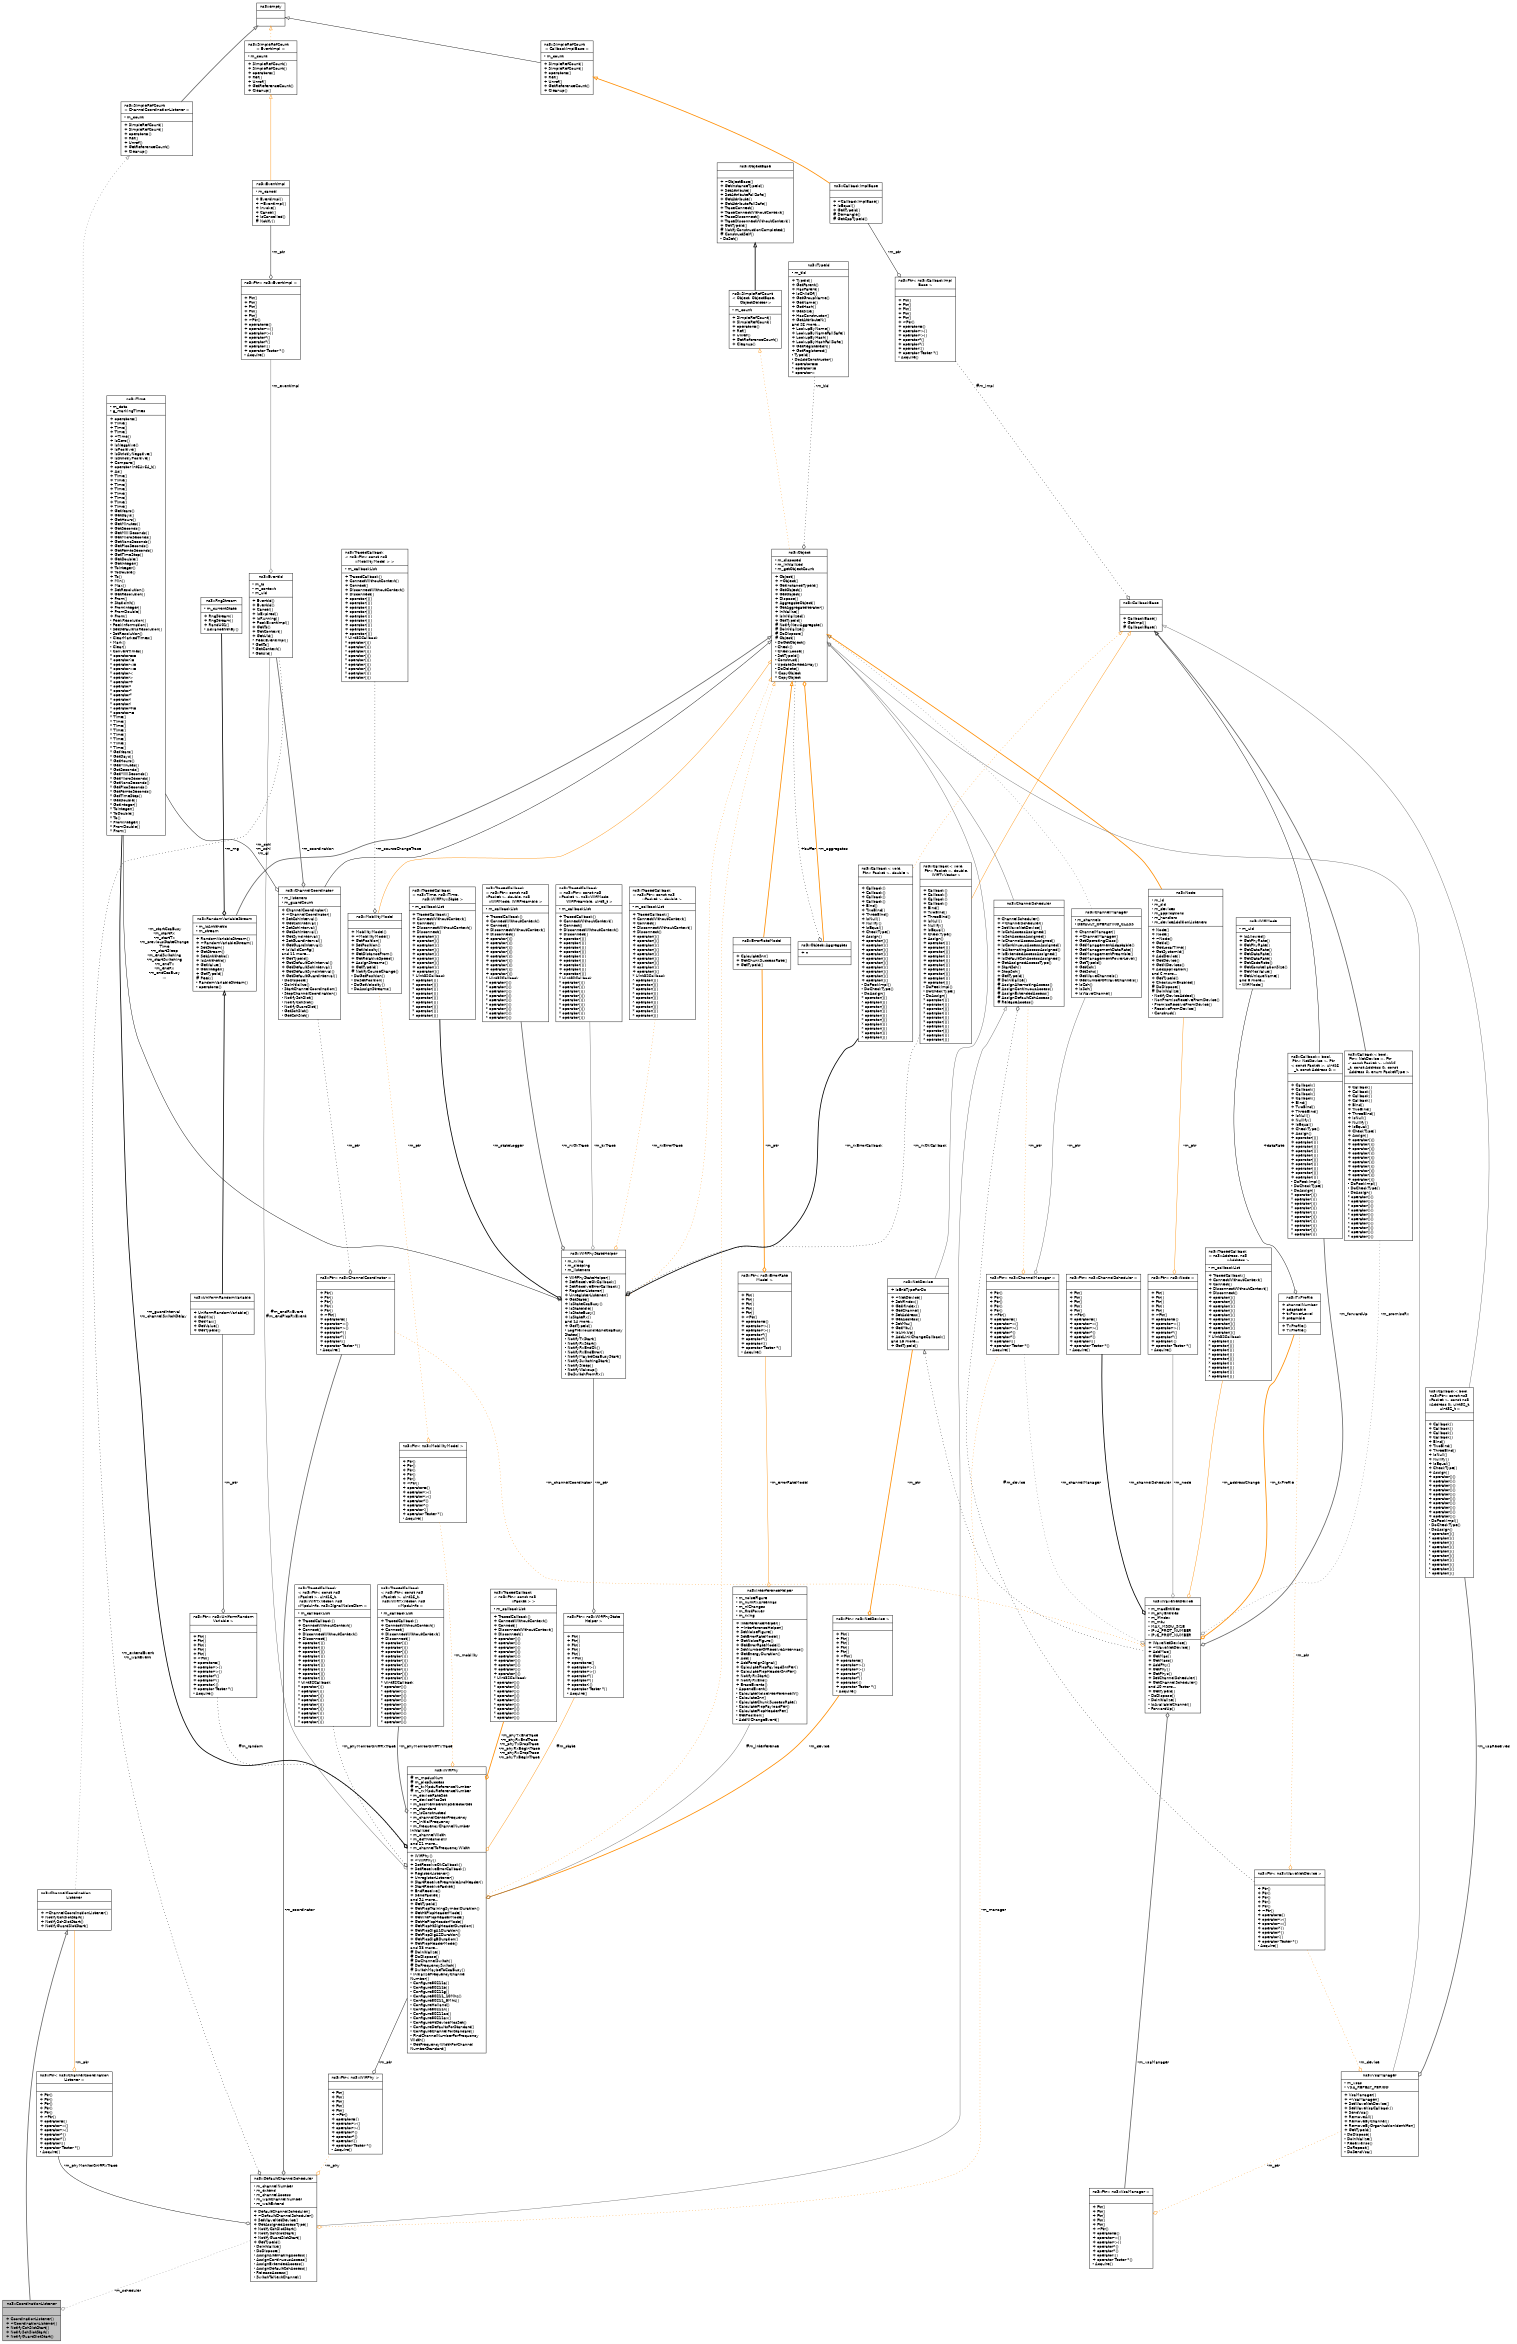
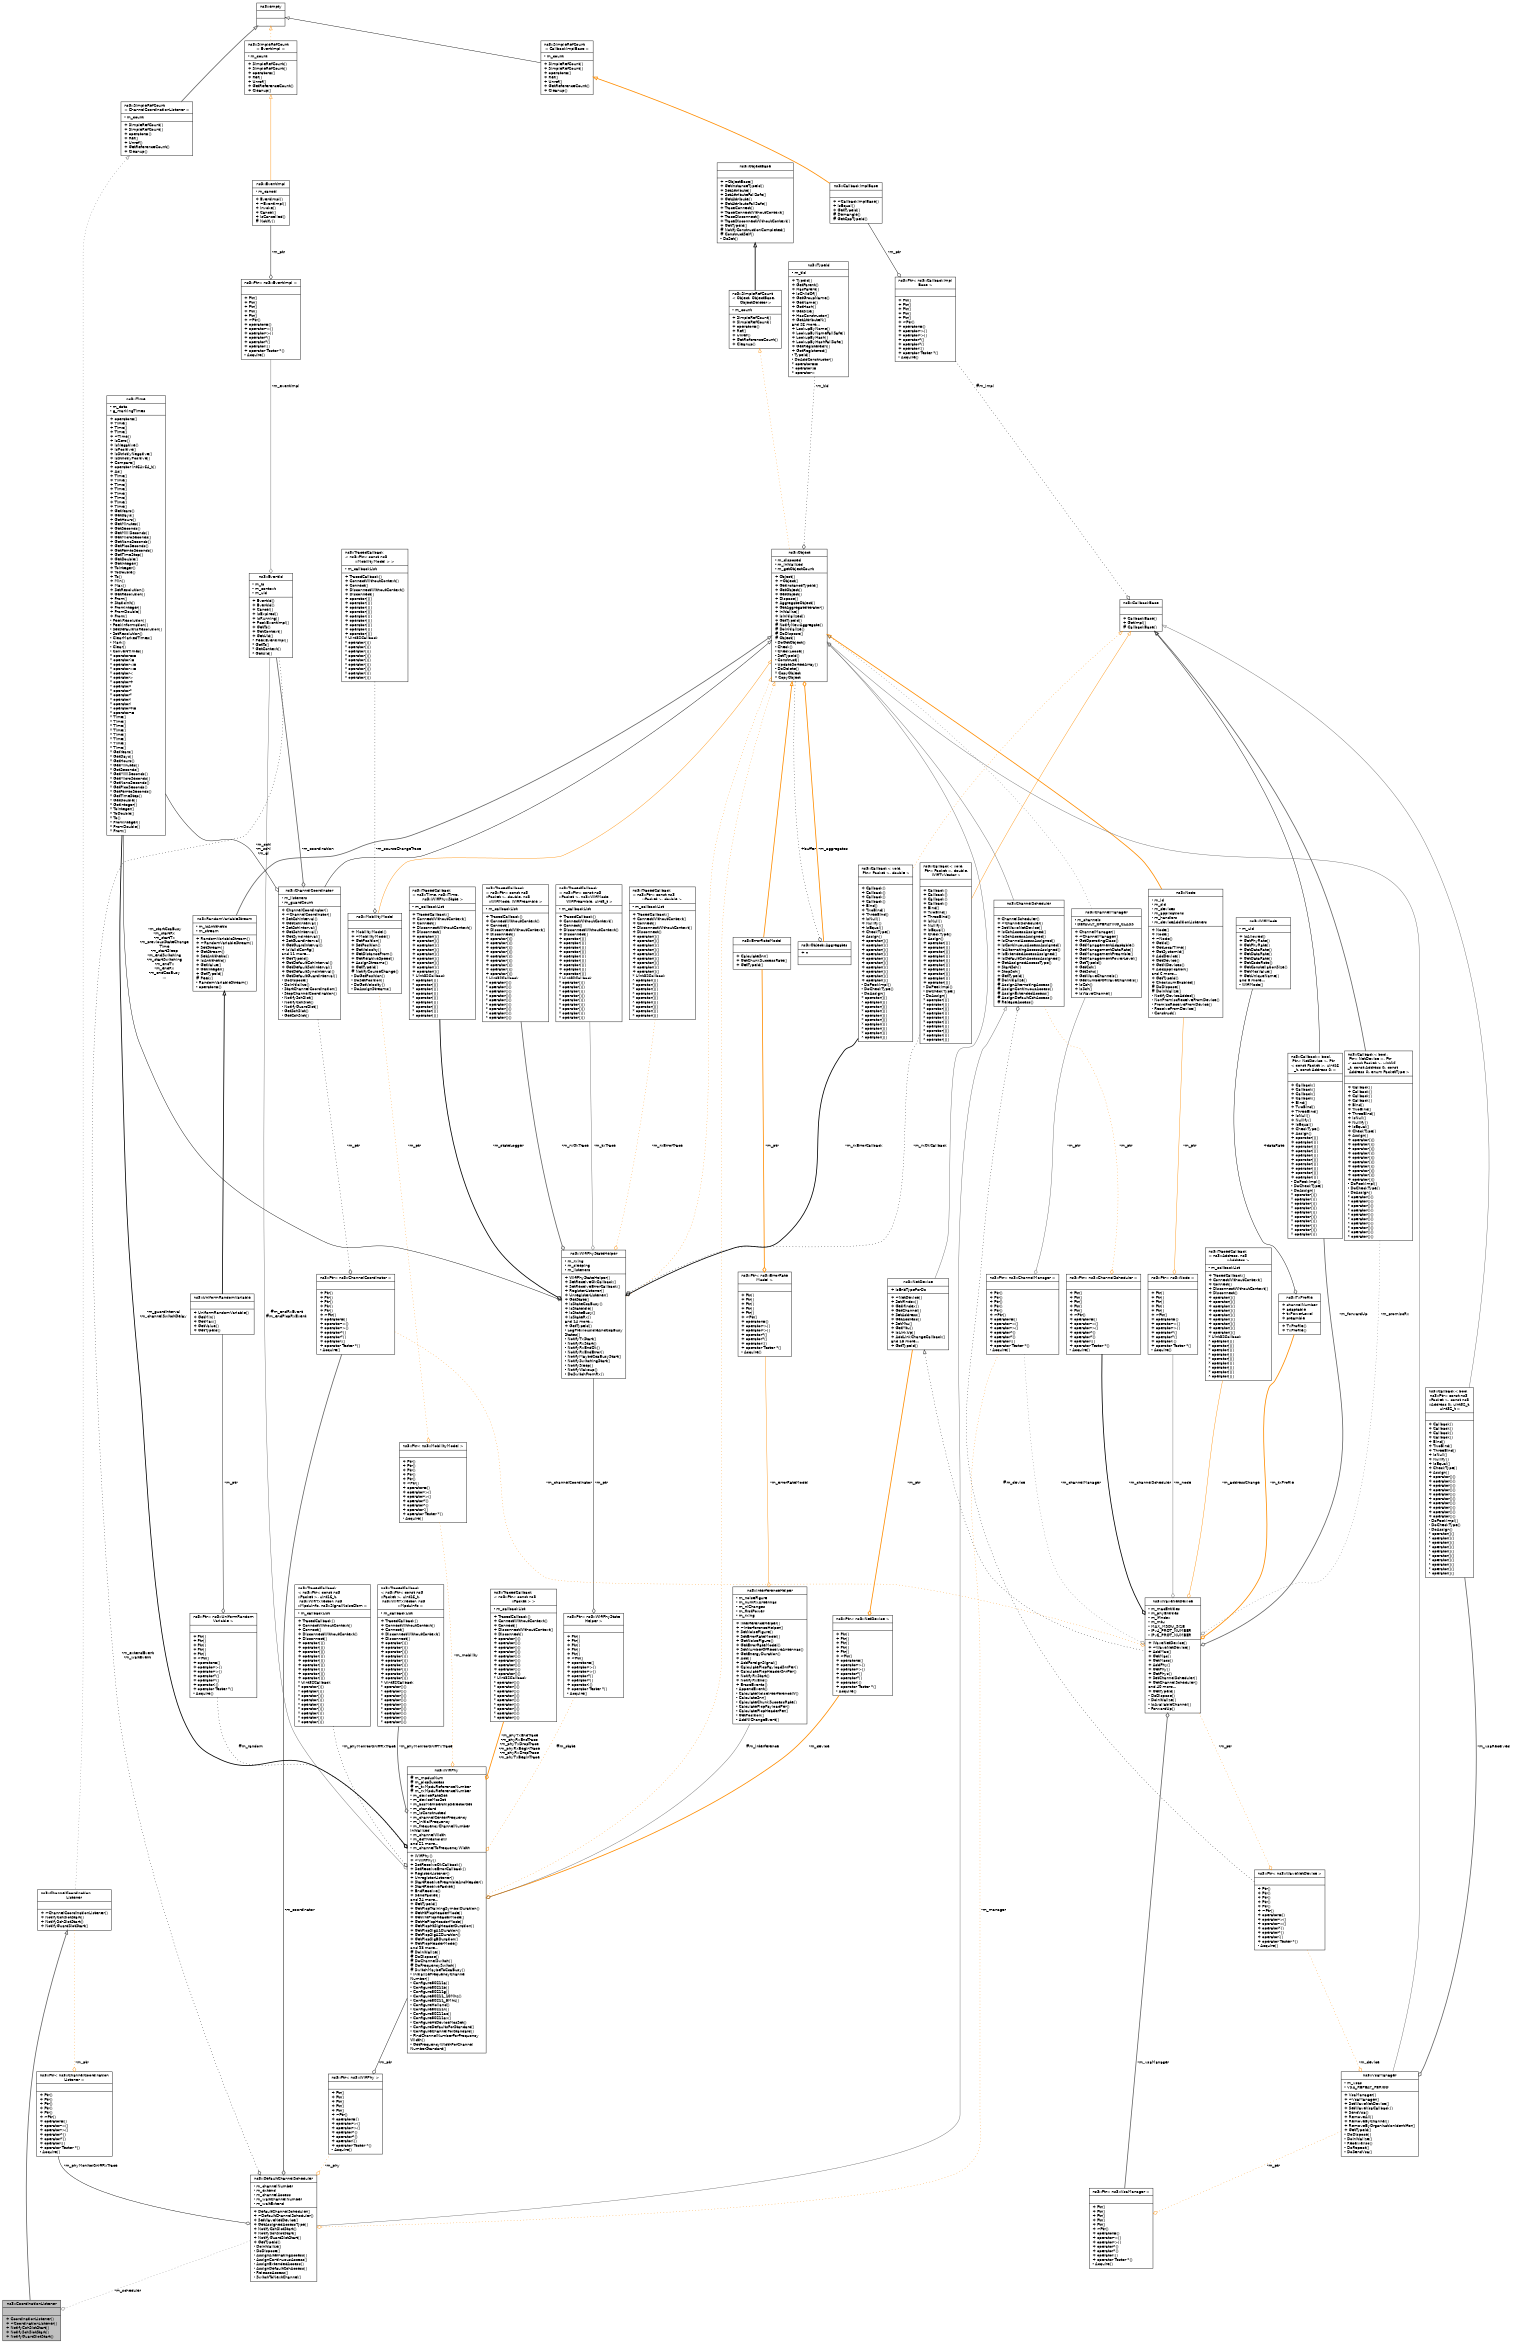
node "ns3::RngStream": removed
edge "ns3::ChannelScheduler" -> "ns3::Ptr< ns3::ChannelManager >": now "ns3::ChannelScheduler" -> "ns3::Ptr< ns3::ChannelScheduler >"
edge "ns3::TxProfile" -> "ns3::Ptr< ns3::WaveNetDevice >": now "ns3::WaveNetDevice" -> "ns3::Ptr< ns3::WaveNetDevice >"
edge "ns3::Ptr< ns3::WifiPhyState" -> "ns3::WifiPhy": style solid -> dotted
edge "ns3::ChannelCoordination" -> "ns3::Ptr< ns3::ChannelCoordination": style solid -> dotted
